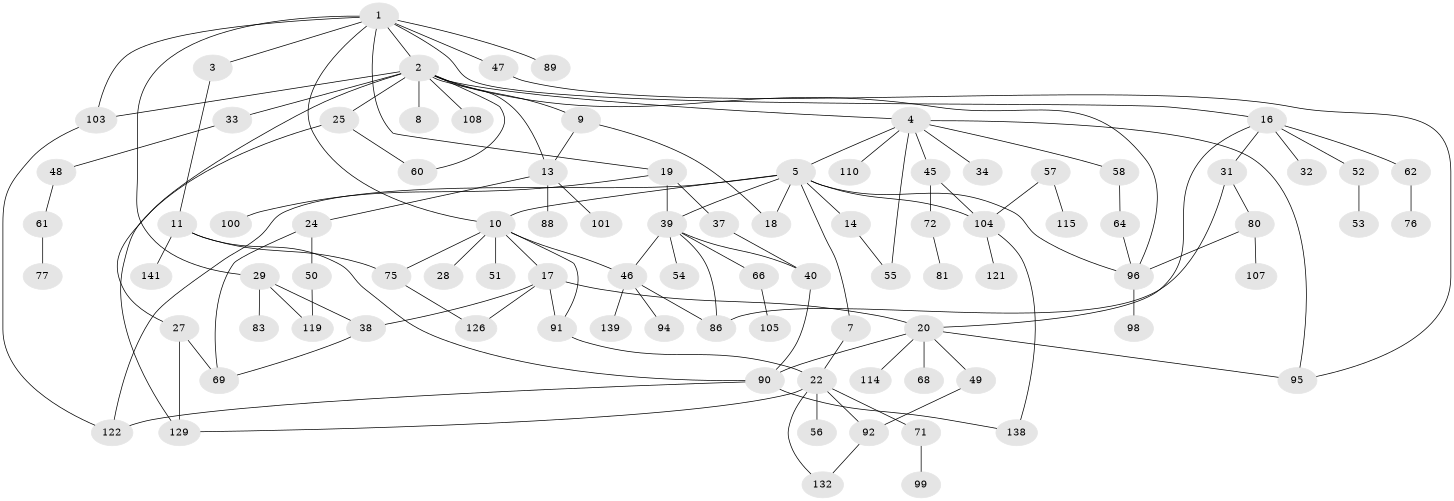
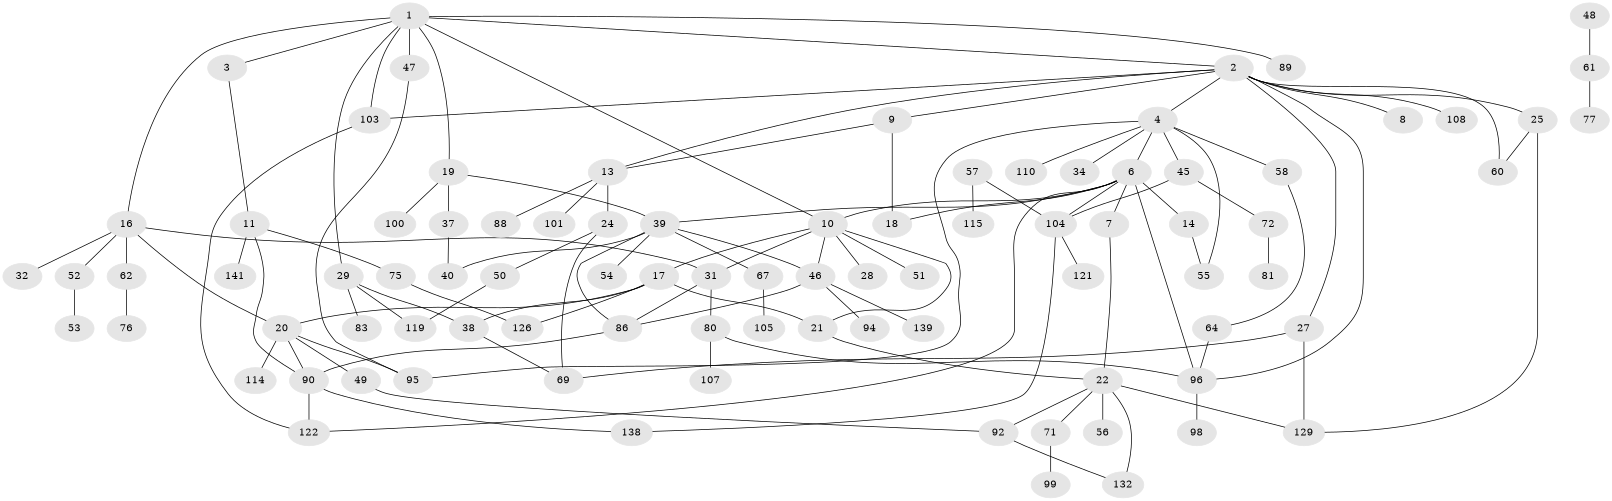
node "33": removed
node "5": label "5" -> "6"
edge "10" -- "75": now "10" -- "31"
node "66": label "66" -> "67"
node "91": label "91" -> "21"
edge "40" -- "90": now "86" -- "90"
node "68": removed
